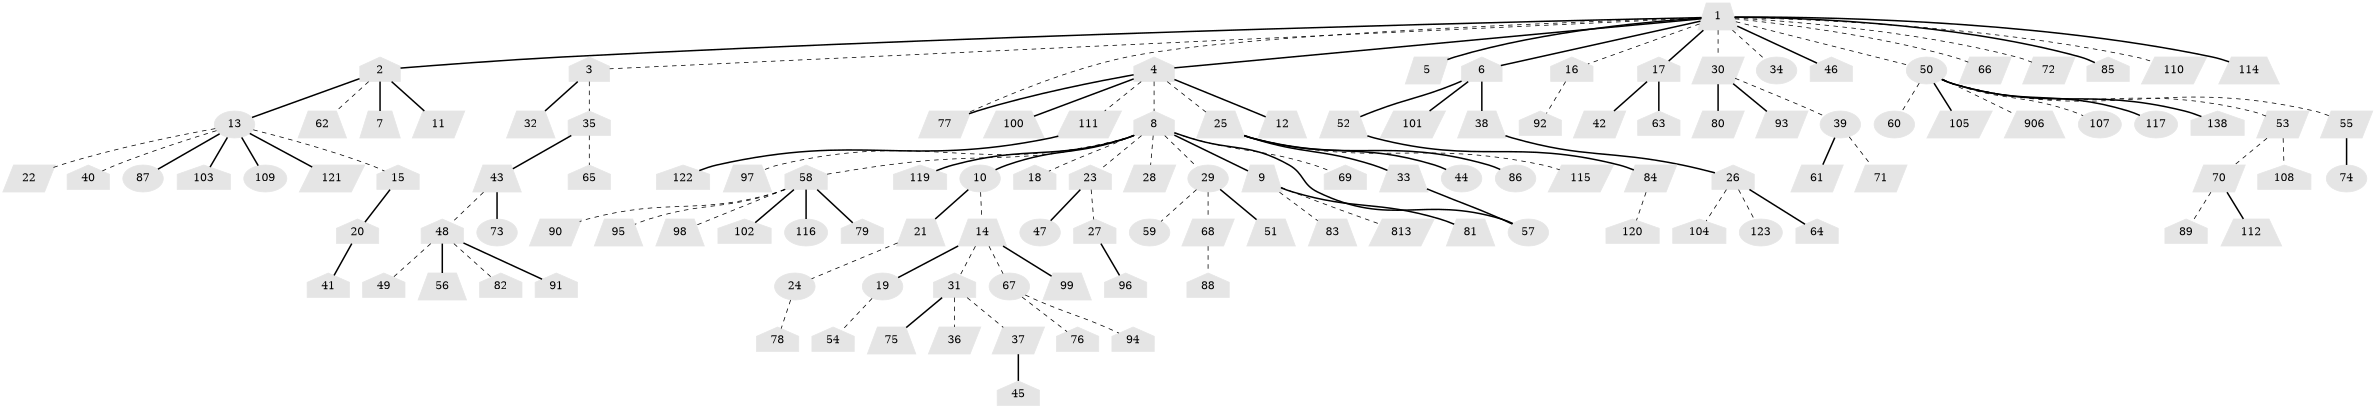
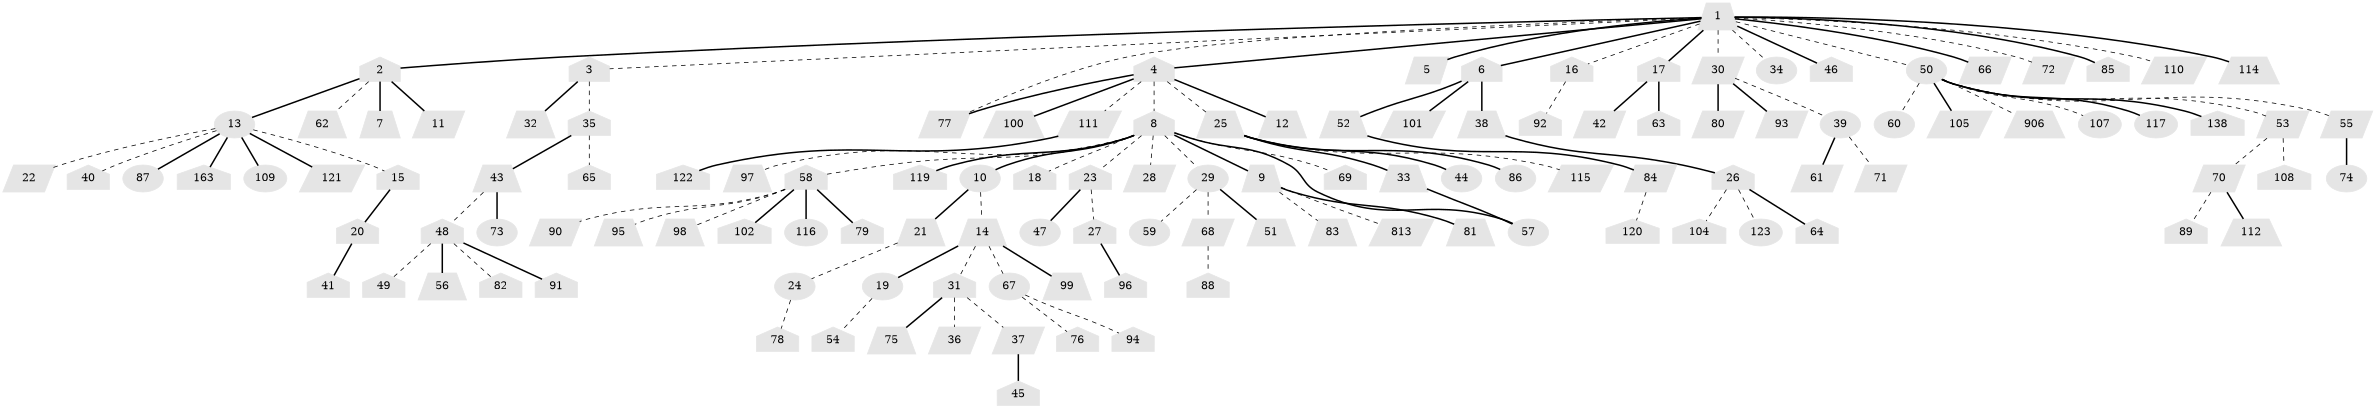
edge "1" -- "66": style dashed -> bold
node "103": label "103" -> "163"
